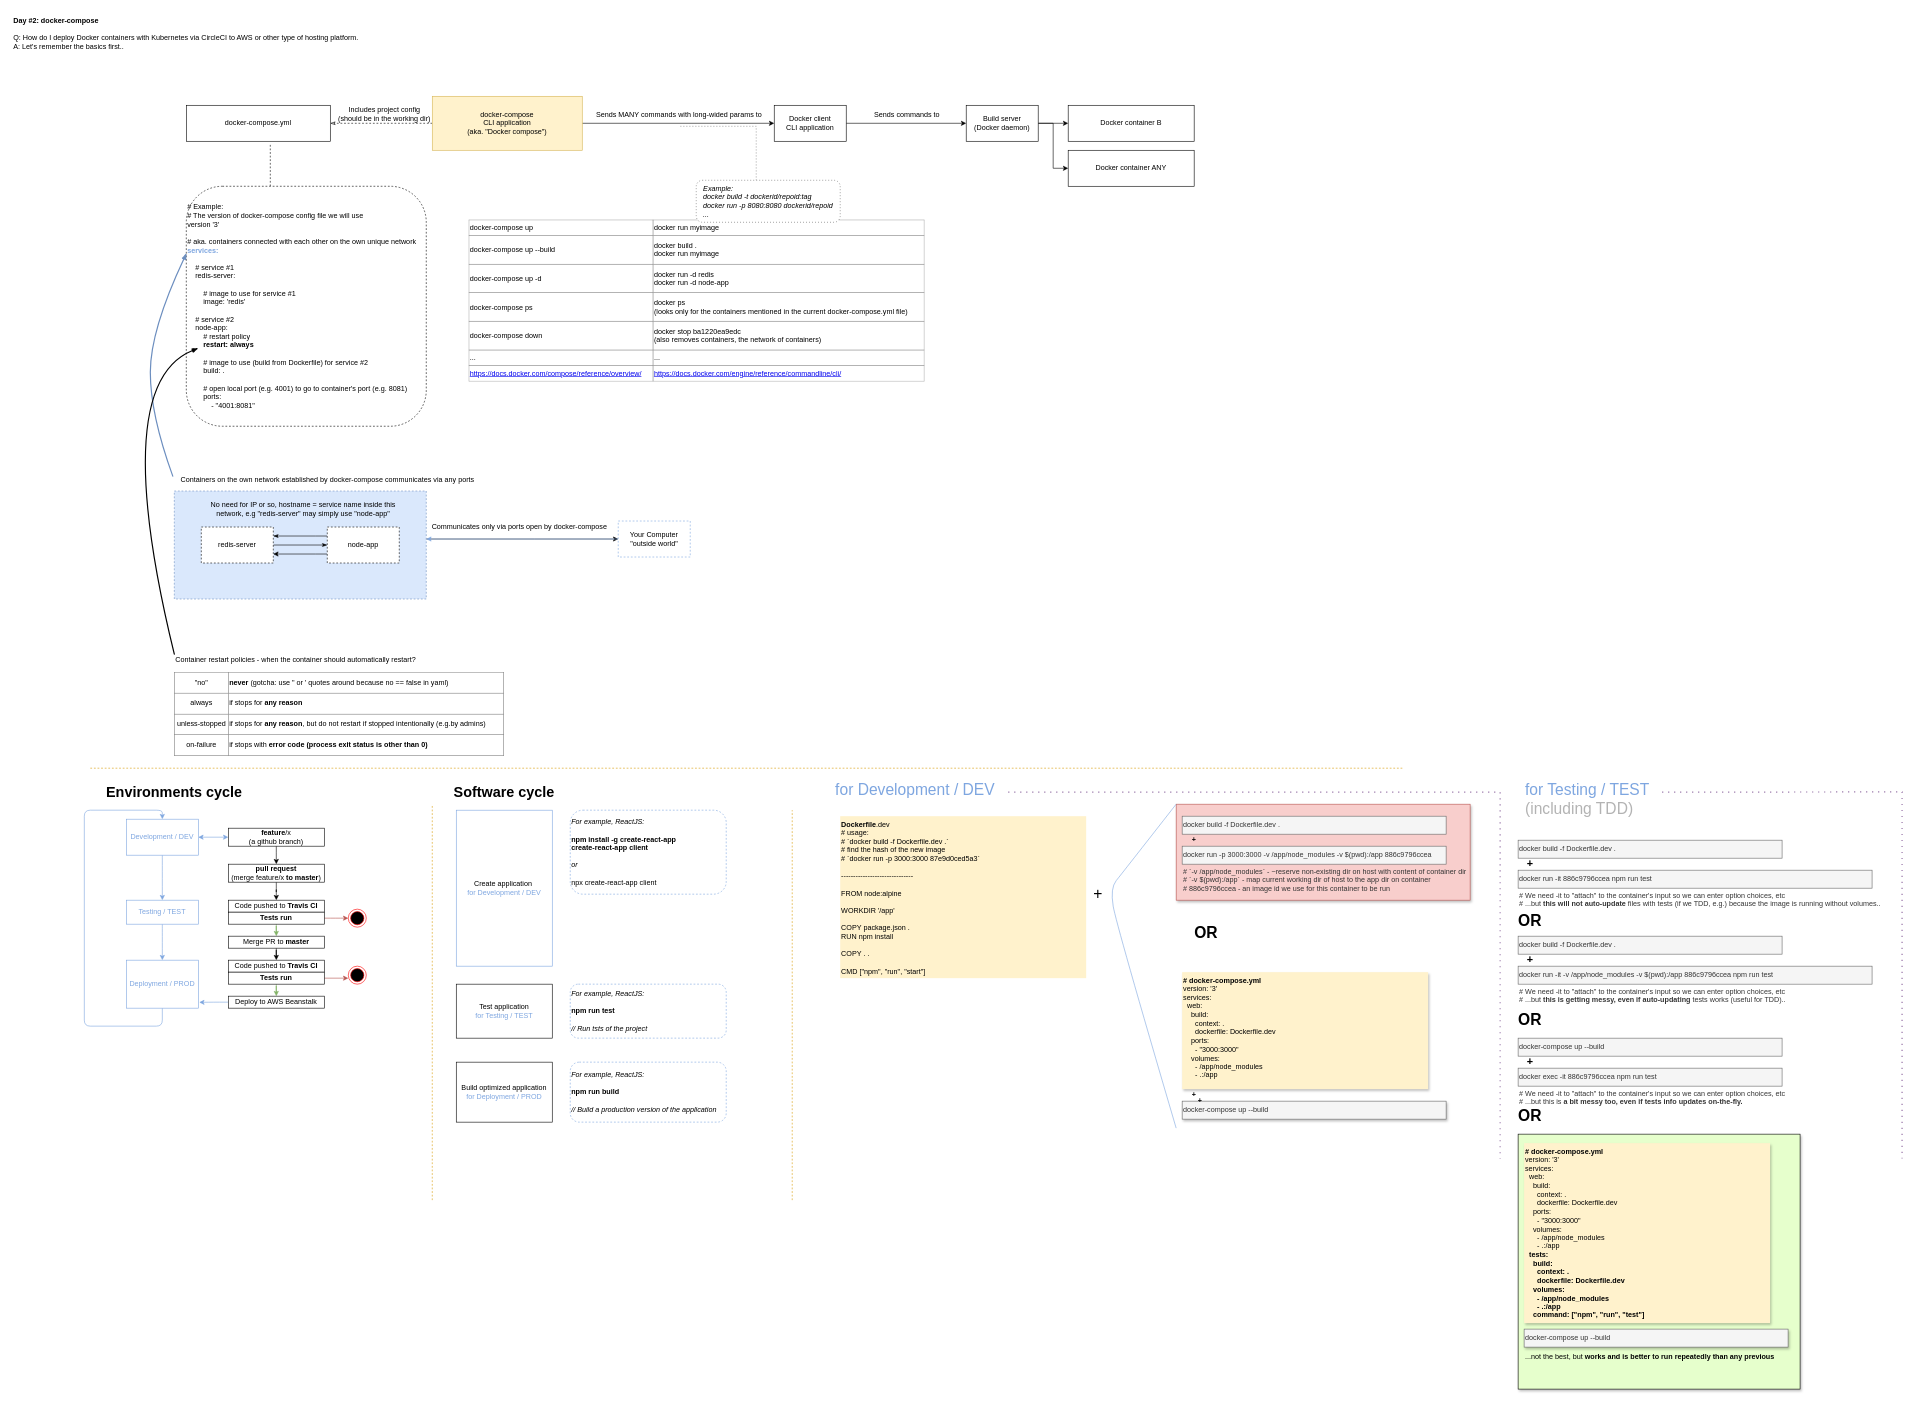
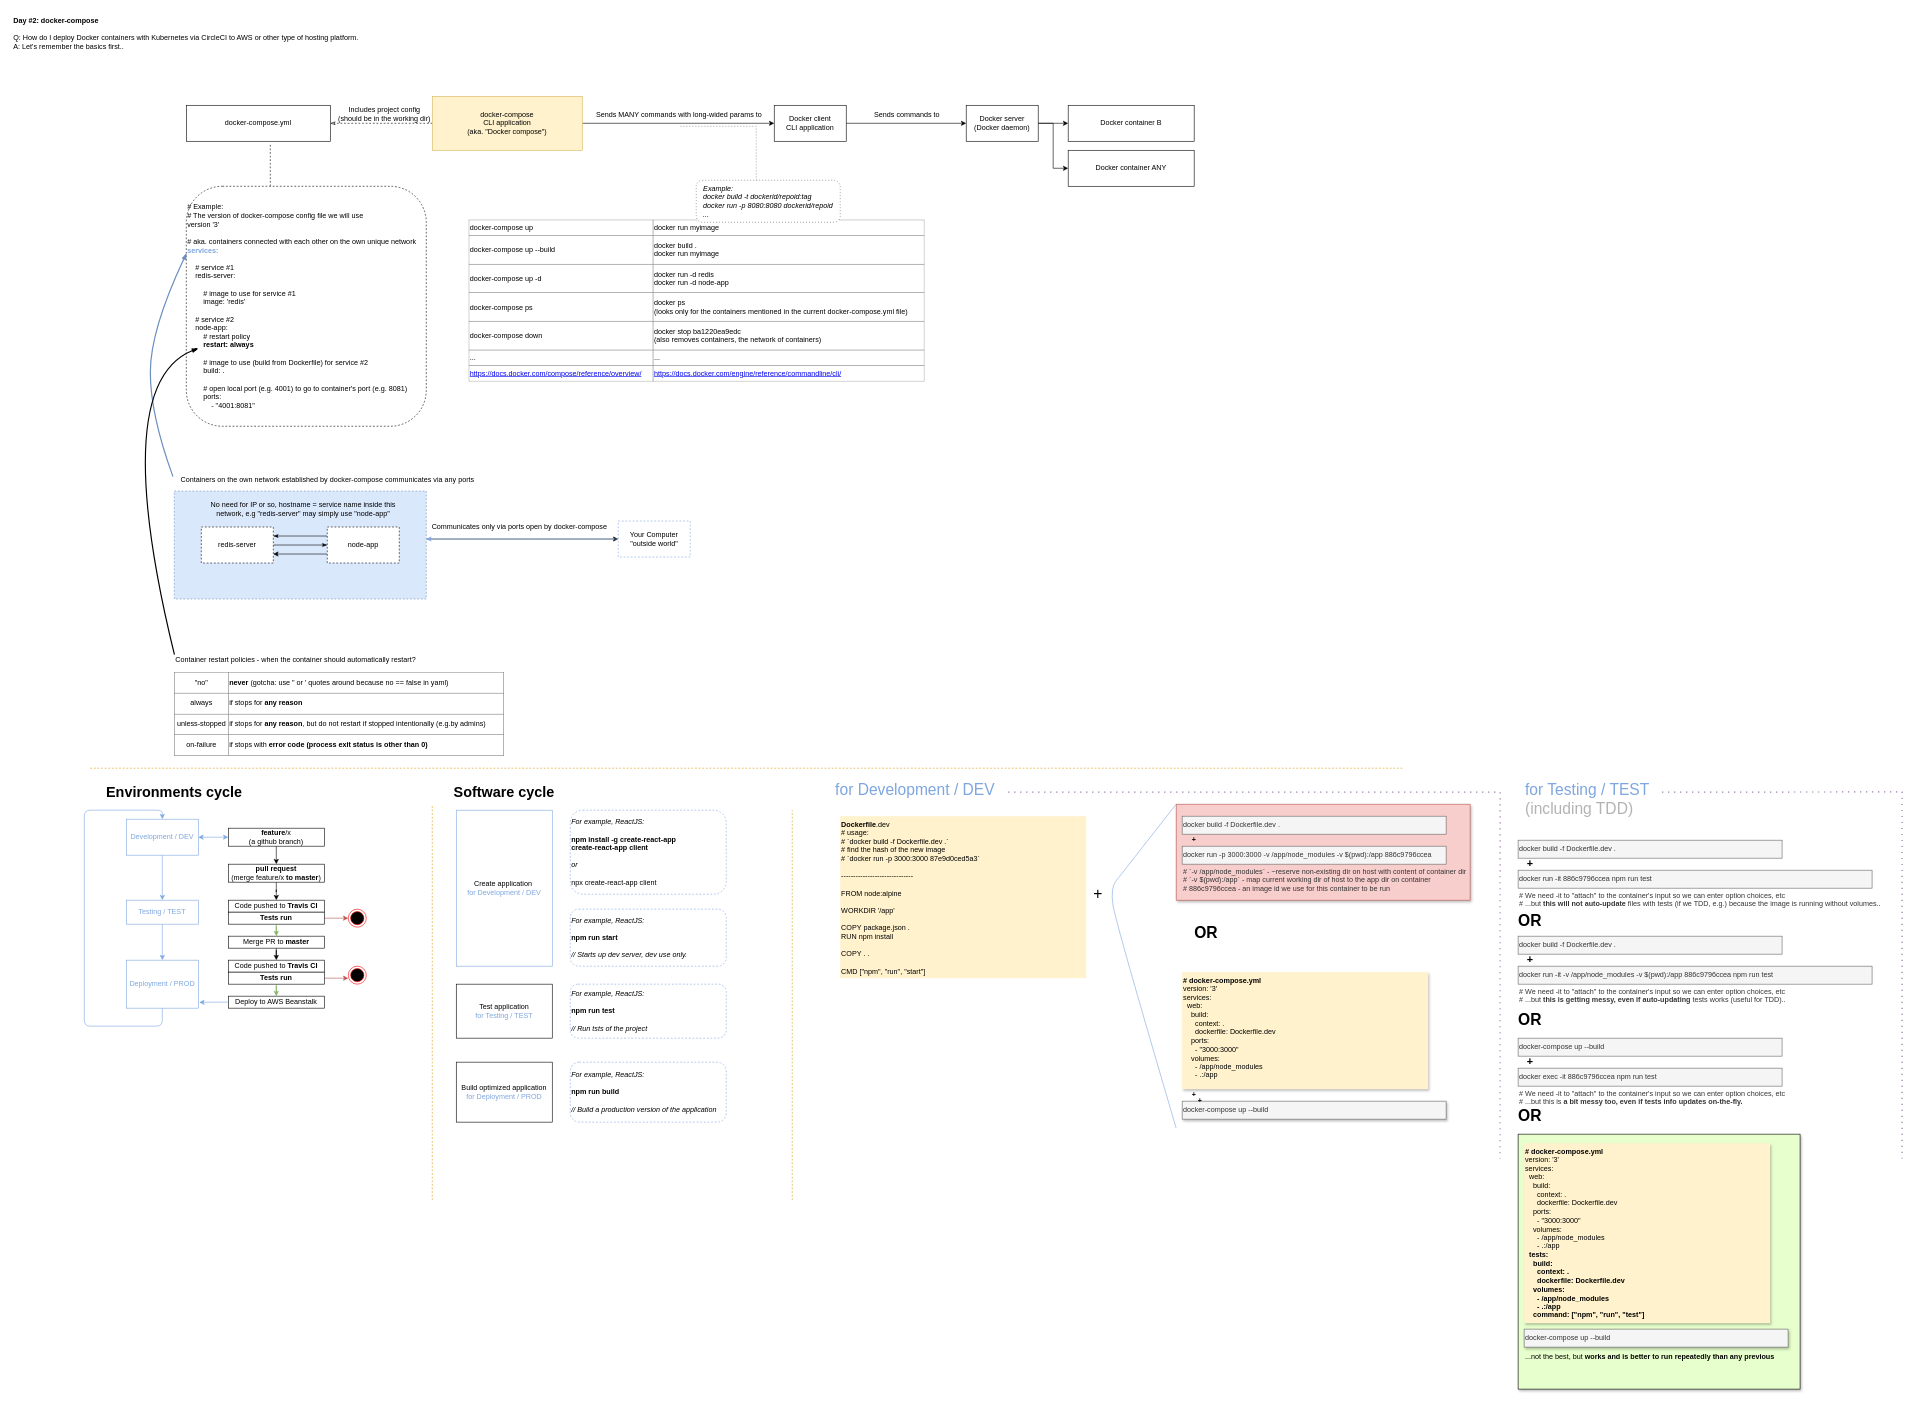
node "Build server (Docker daemon)": label "Build server (Docker daemon)" -> "Docker server (Docker daemon)"
node "For example, ReactJS: npm run start // Starts up dev server, dev use only.": added
